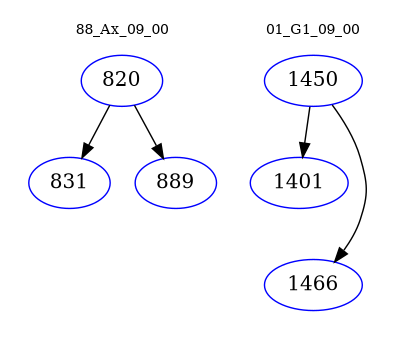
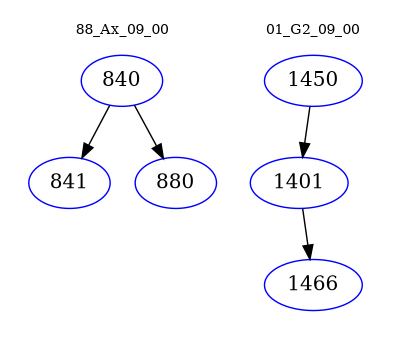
cluster "01_G1_09_00": label "01_G1_09_00" -> "01_G2_09_00"
node "820": label "820" -> "840"
edge "1450" -> "1466": now "1401" -> "1466"
node "831": label "831" -> "841"
node "889": label "889" -> "880"
